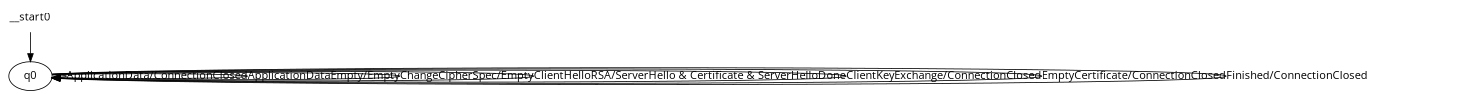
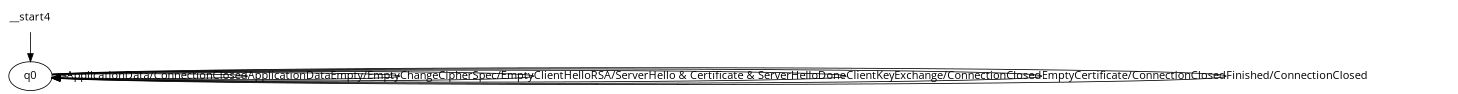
node "__start0": label "__start0" -> "__start4"
